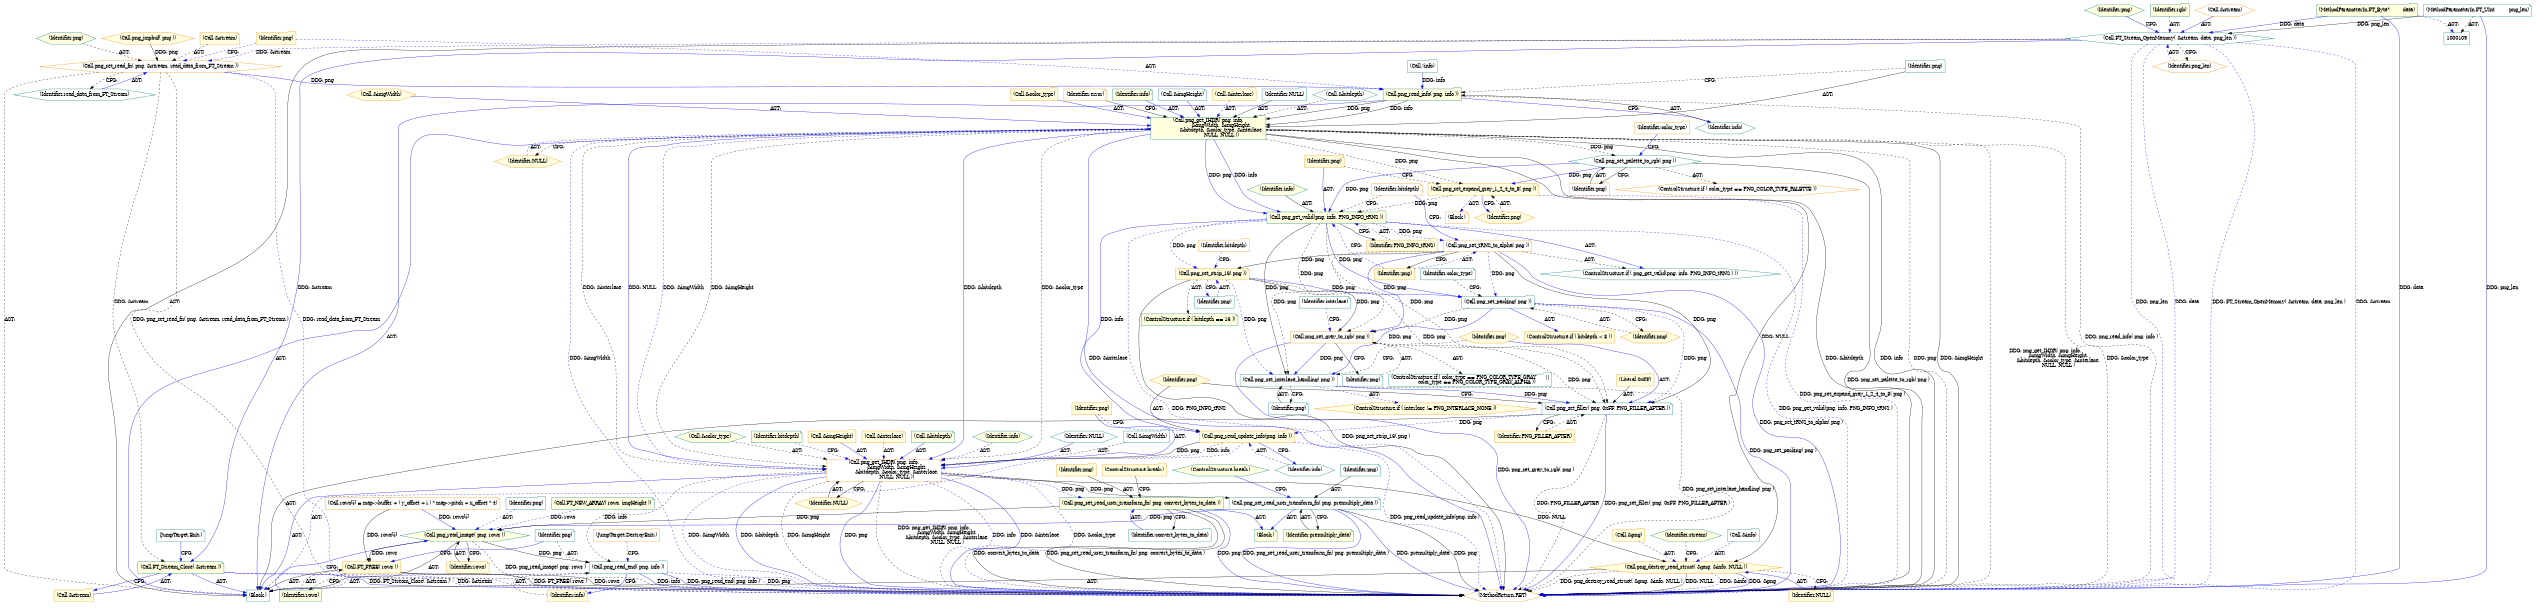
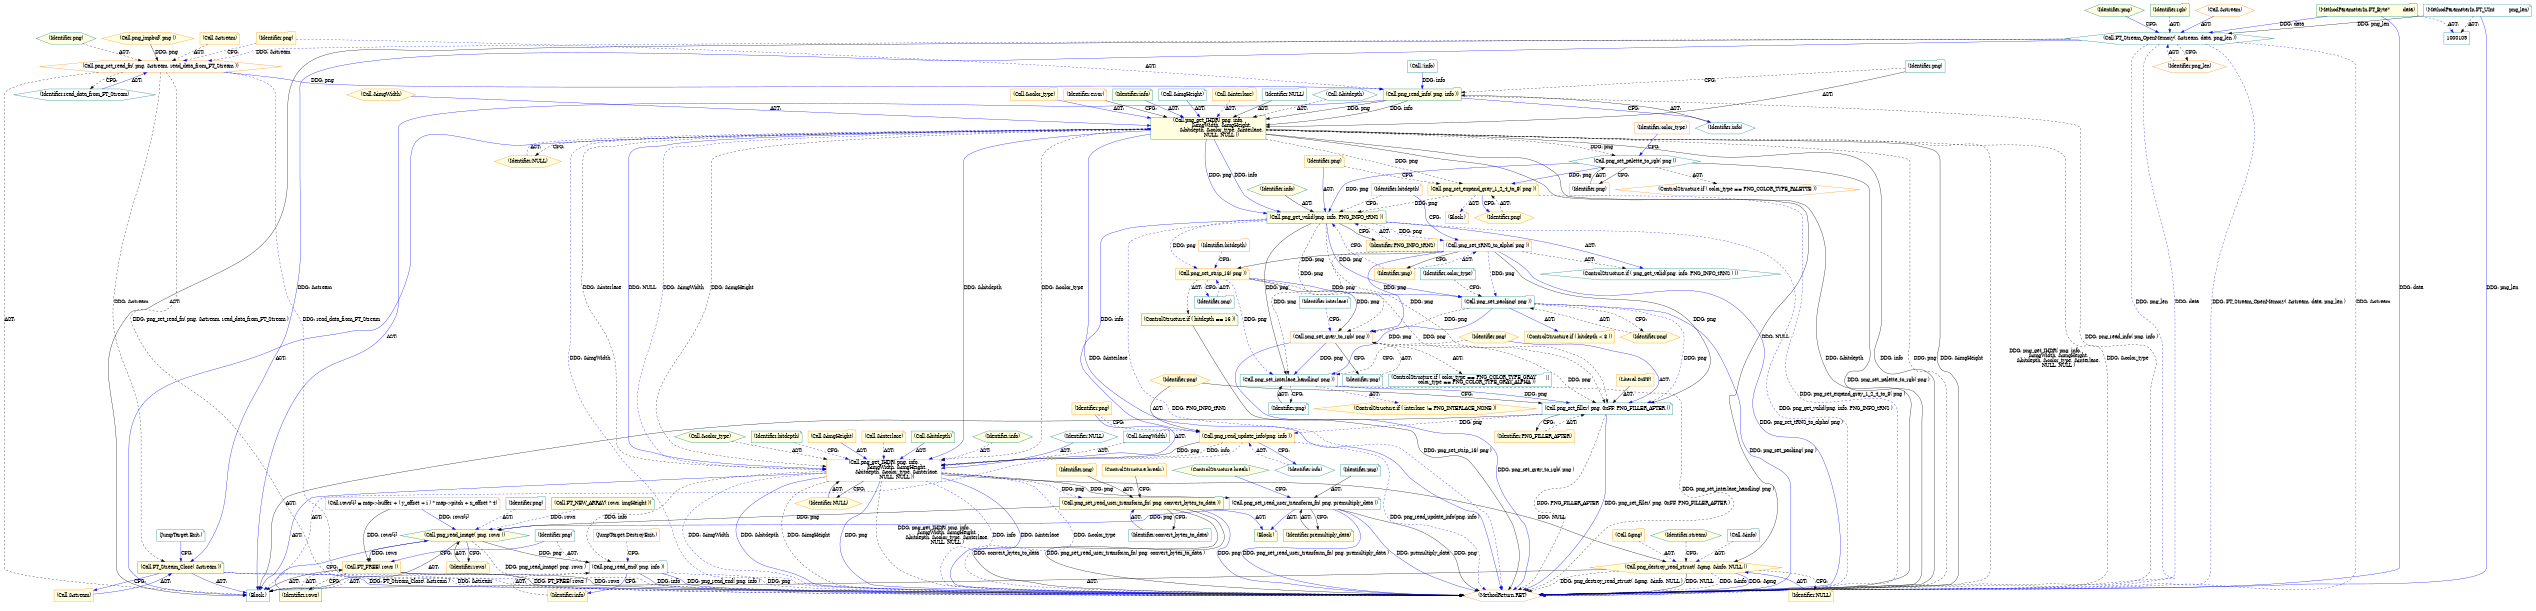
edge "(Call,png_set_strip_16( png ))" -> "(MethodReturn,RET)": now "(ControlStructure,if ( bitdepth == 16 ))" -> "(MethodReturn,RET)"
